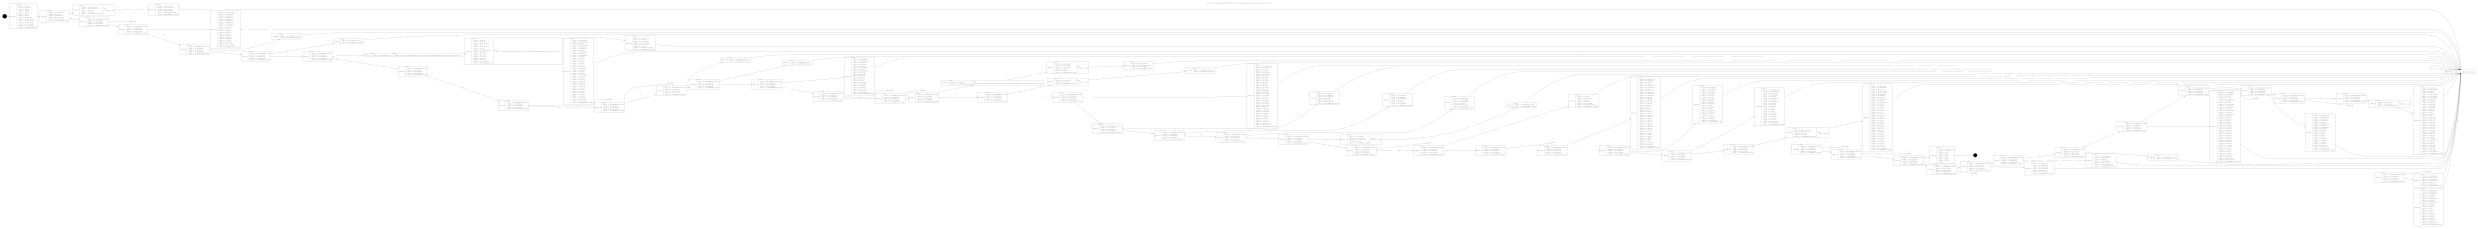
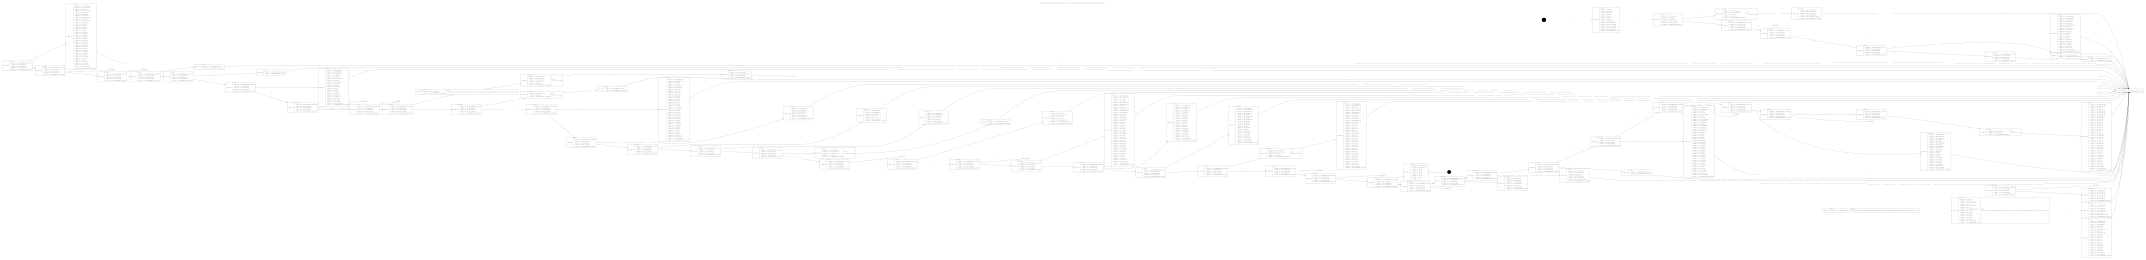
node "0x4016ba [25]": removed
